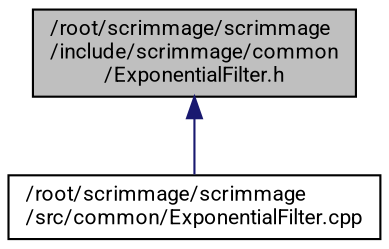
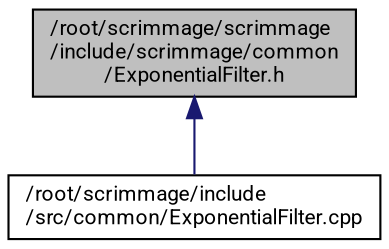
node "/root/scrimmage/scrimmage /src/common/ExponentialFilter.cpp": label "/root/scrimmage/scrimmage /src/common/ExponentialFilter.cpp" -> "/root/scrimmage/include /src/common/ExponentialFilter.cpp"
